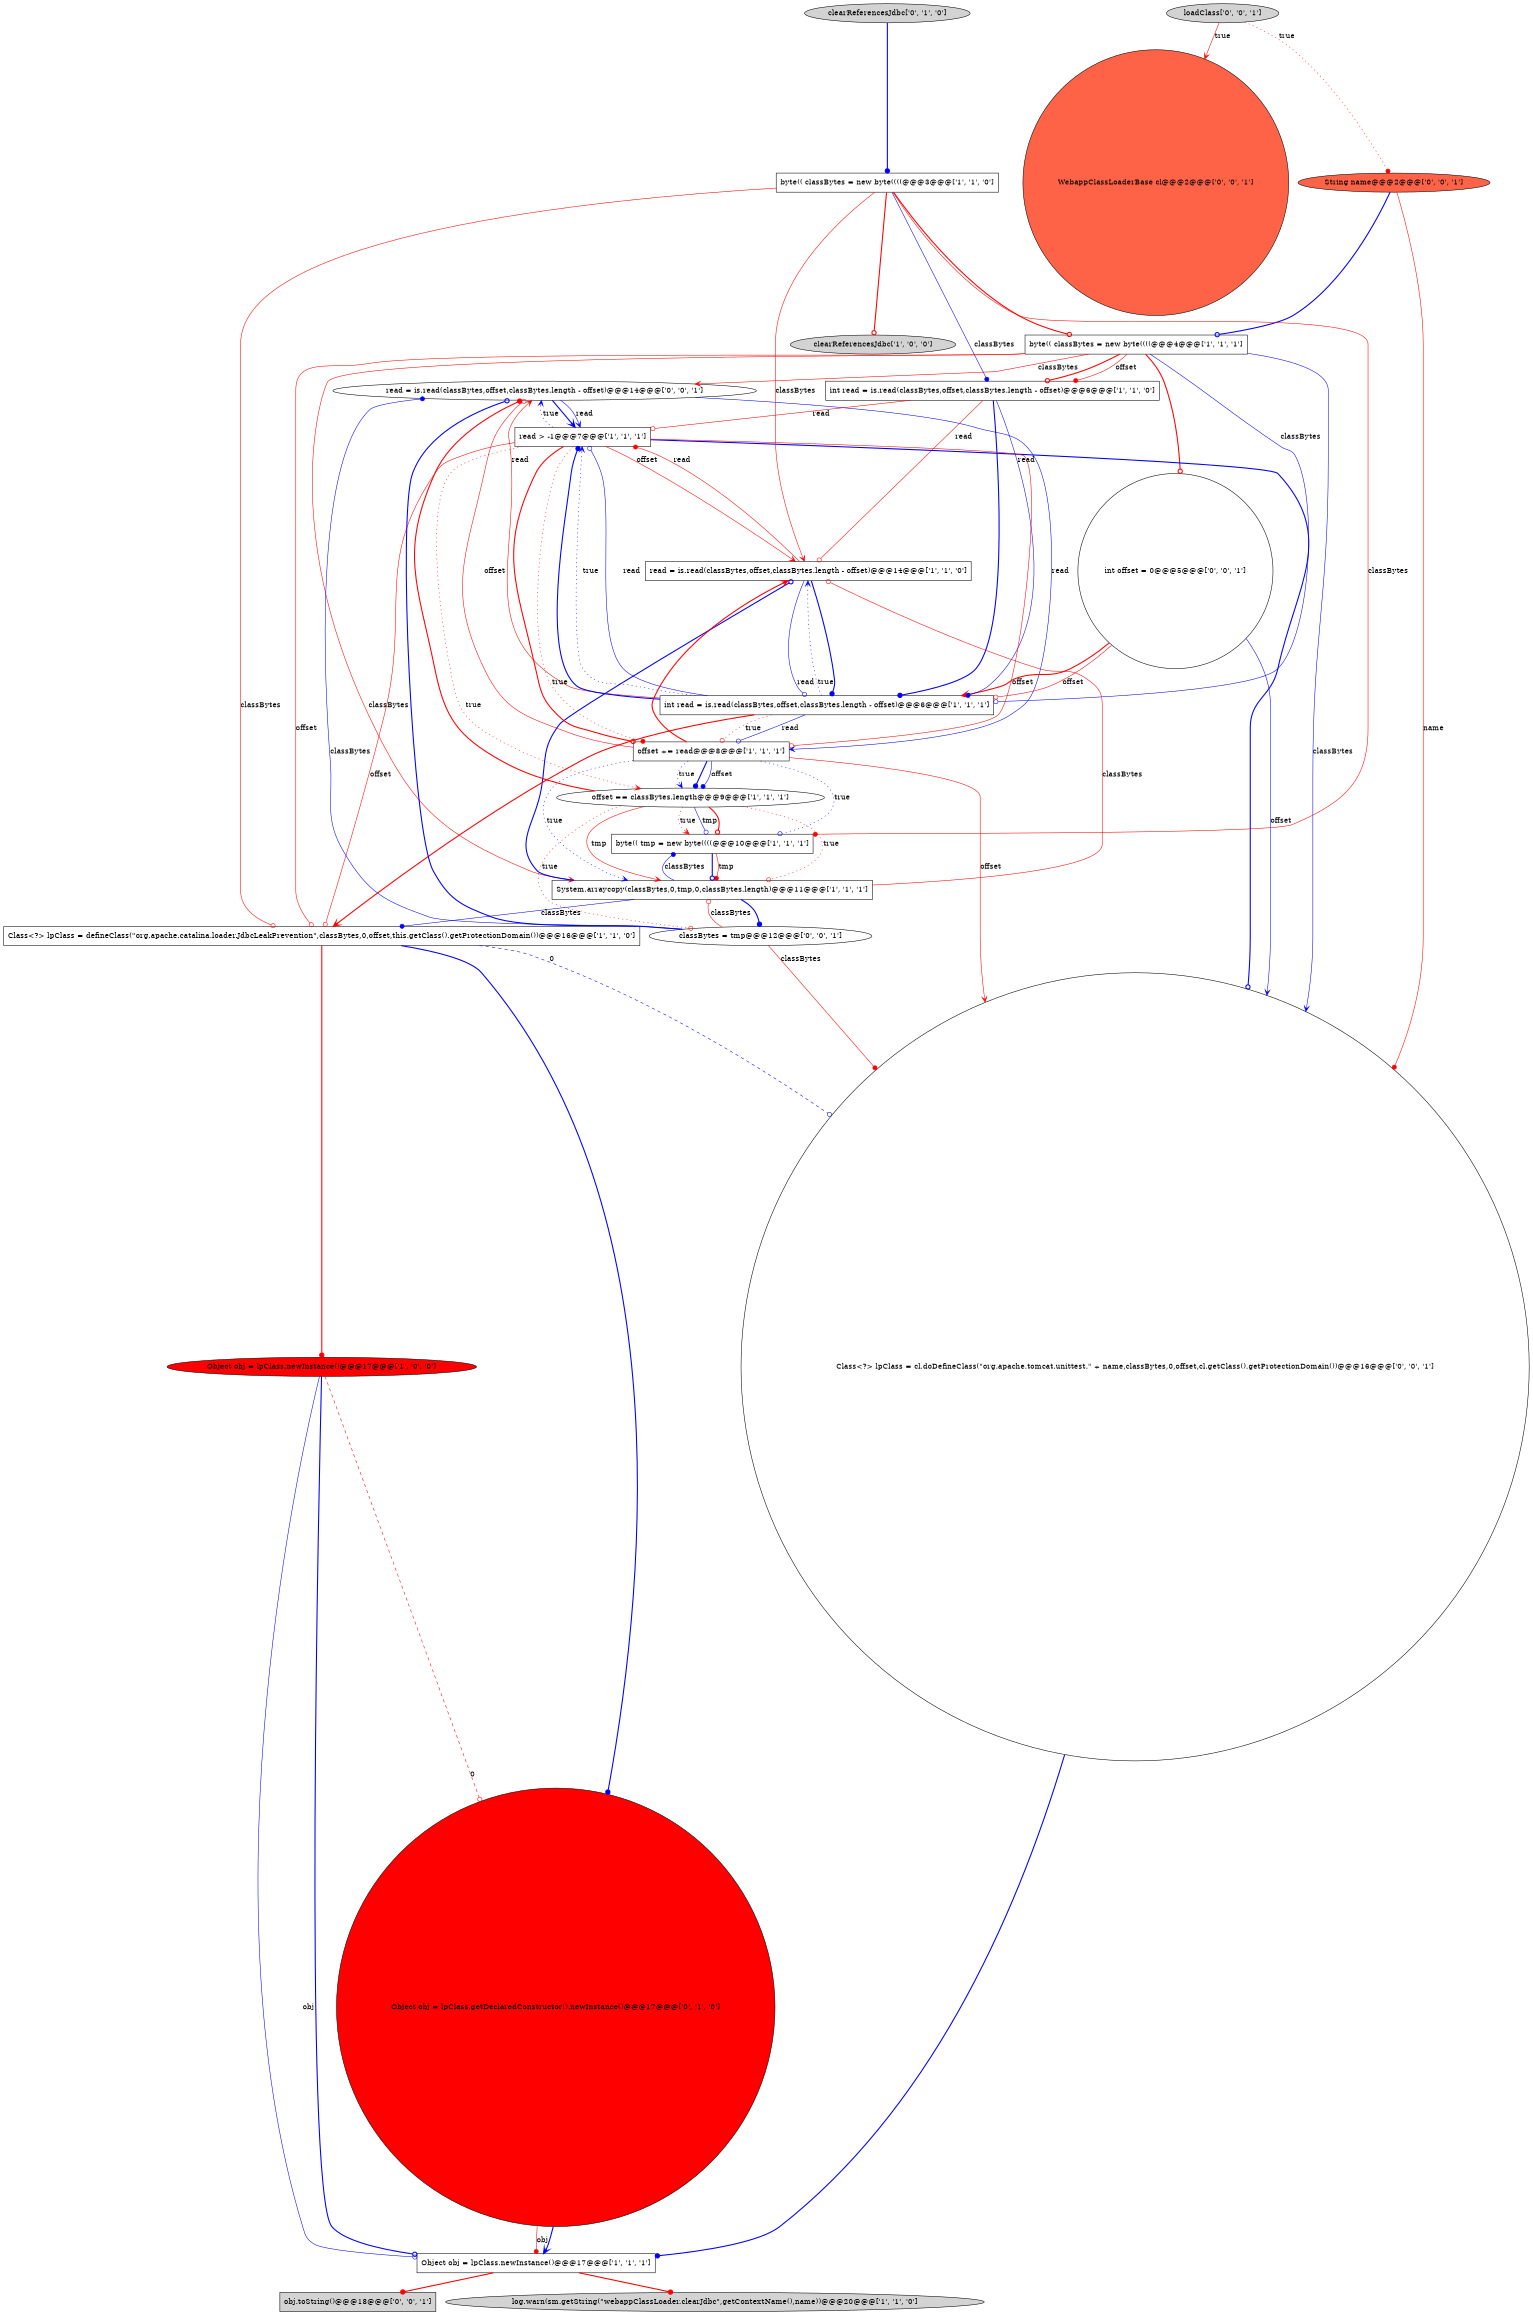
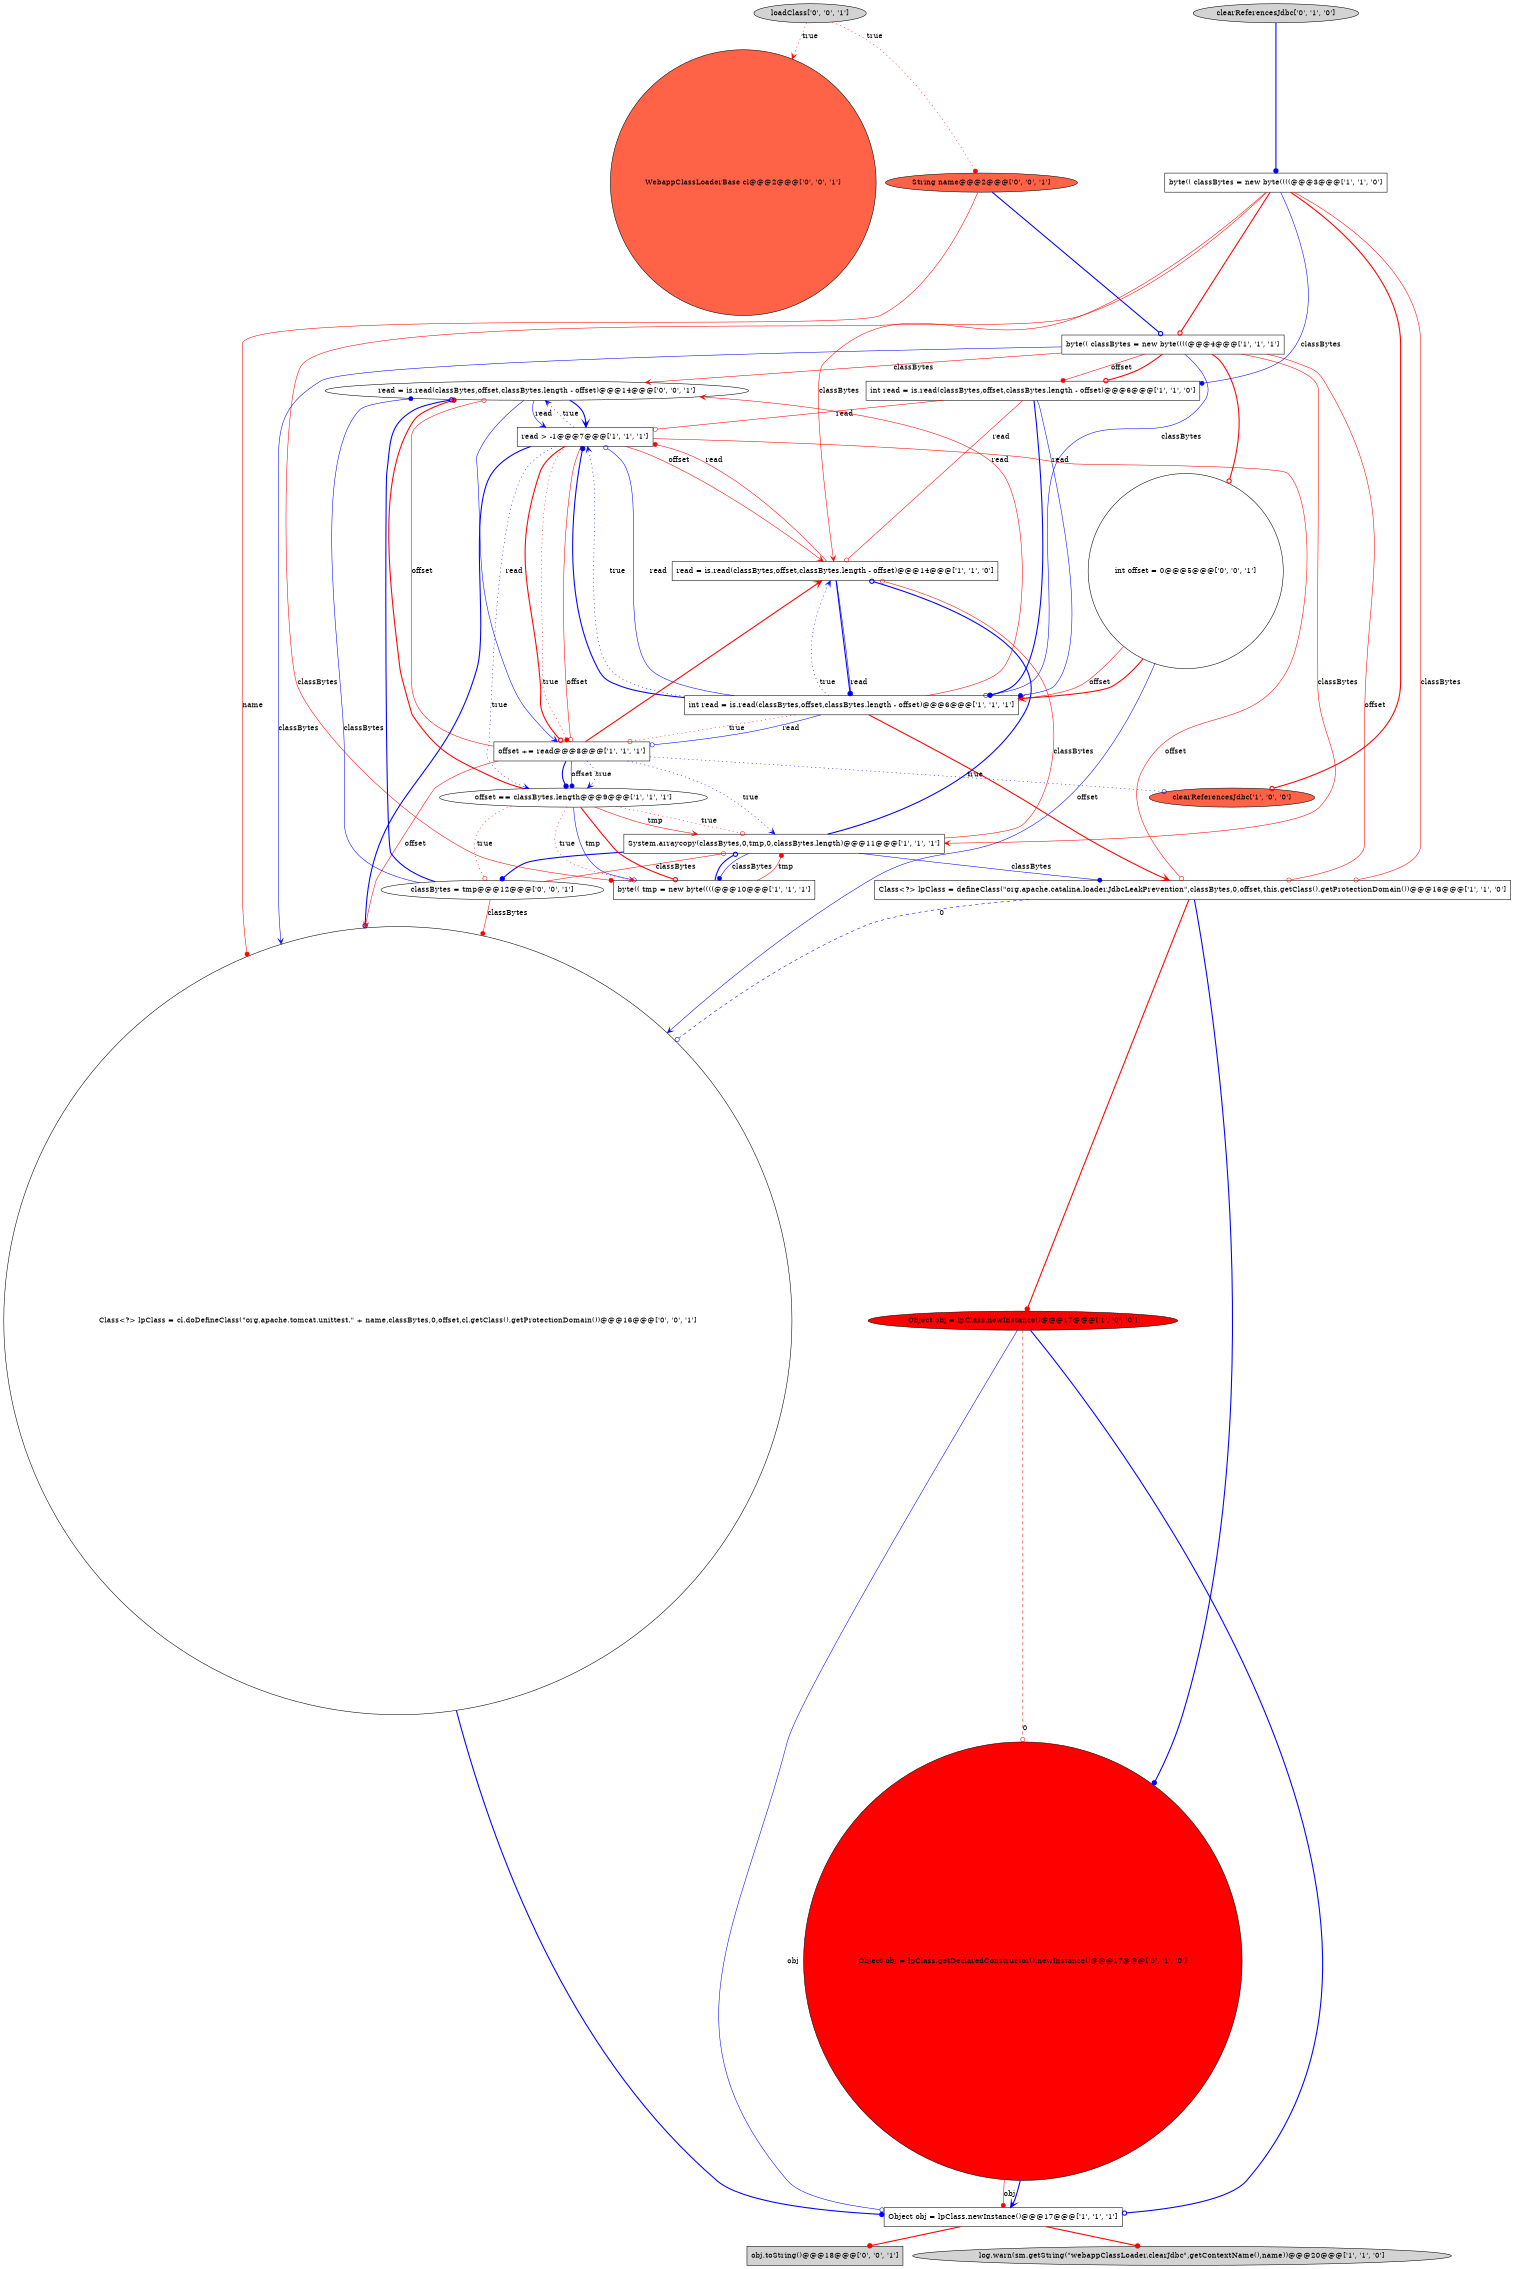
edge "loadClass['0', '0', '1']" -> "WebappClassLoaderBase cl@@@2@@@['0', '0', '1']": style solid -> dotted
node "clearReferencesJdbc['1', '0', '0']": fillcolor lightgray -> tomato
edge "read > -1@@@7@@@['1', '1', '1']" -> "offset == classBytes.length@@@9@@@['1', '1', '1']": color red -> blue
edge "offset += read@@@8@@@['1', '1', '1']" -> "byte(( tmp = new byte((((@@@10@@@['1', '1', '1']": now "offset += read@@@8@@@['1', '1', '1']" -> "clearReferencesJdbc['1', '0', '0']"
